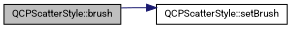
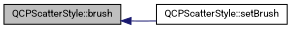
edge "QCPScatterStyle::brush" -> "QCPScatterStyle::setBrush": reversed
